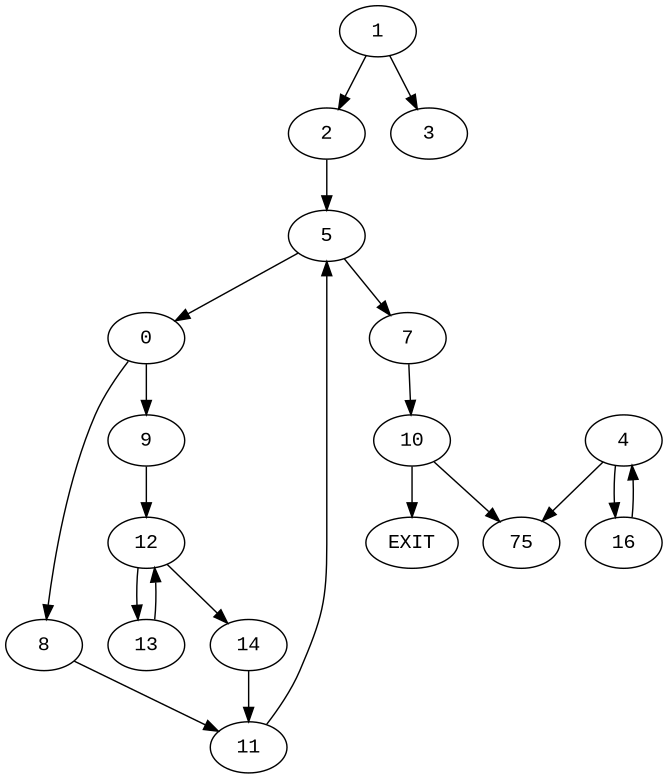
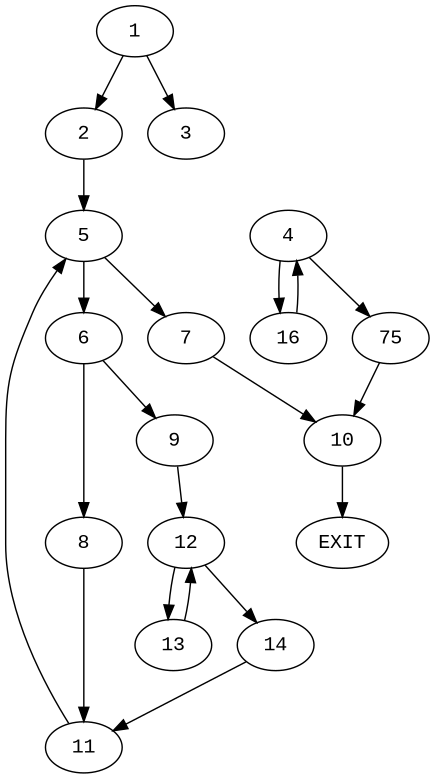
node "0": label "0" -> "6"
edge "10" -> "75": reversed
